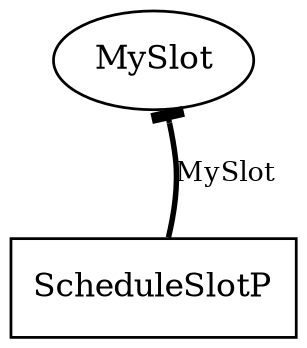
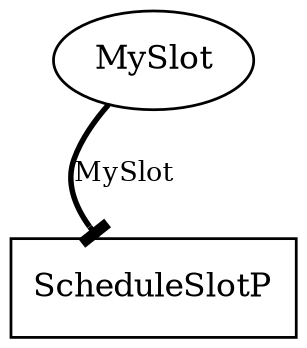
edge "ScheduleSlotP" -> "MySlot": reversed
